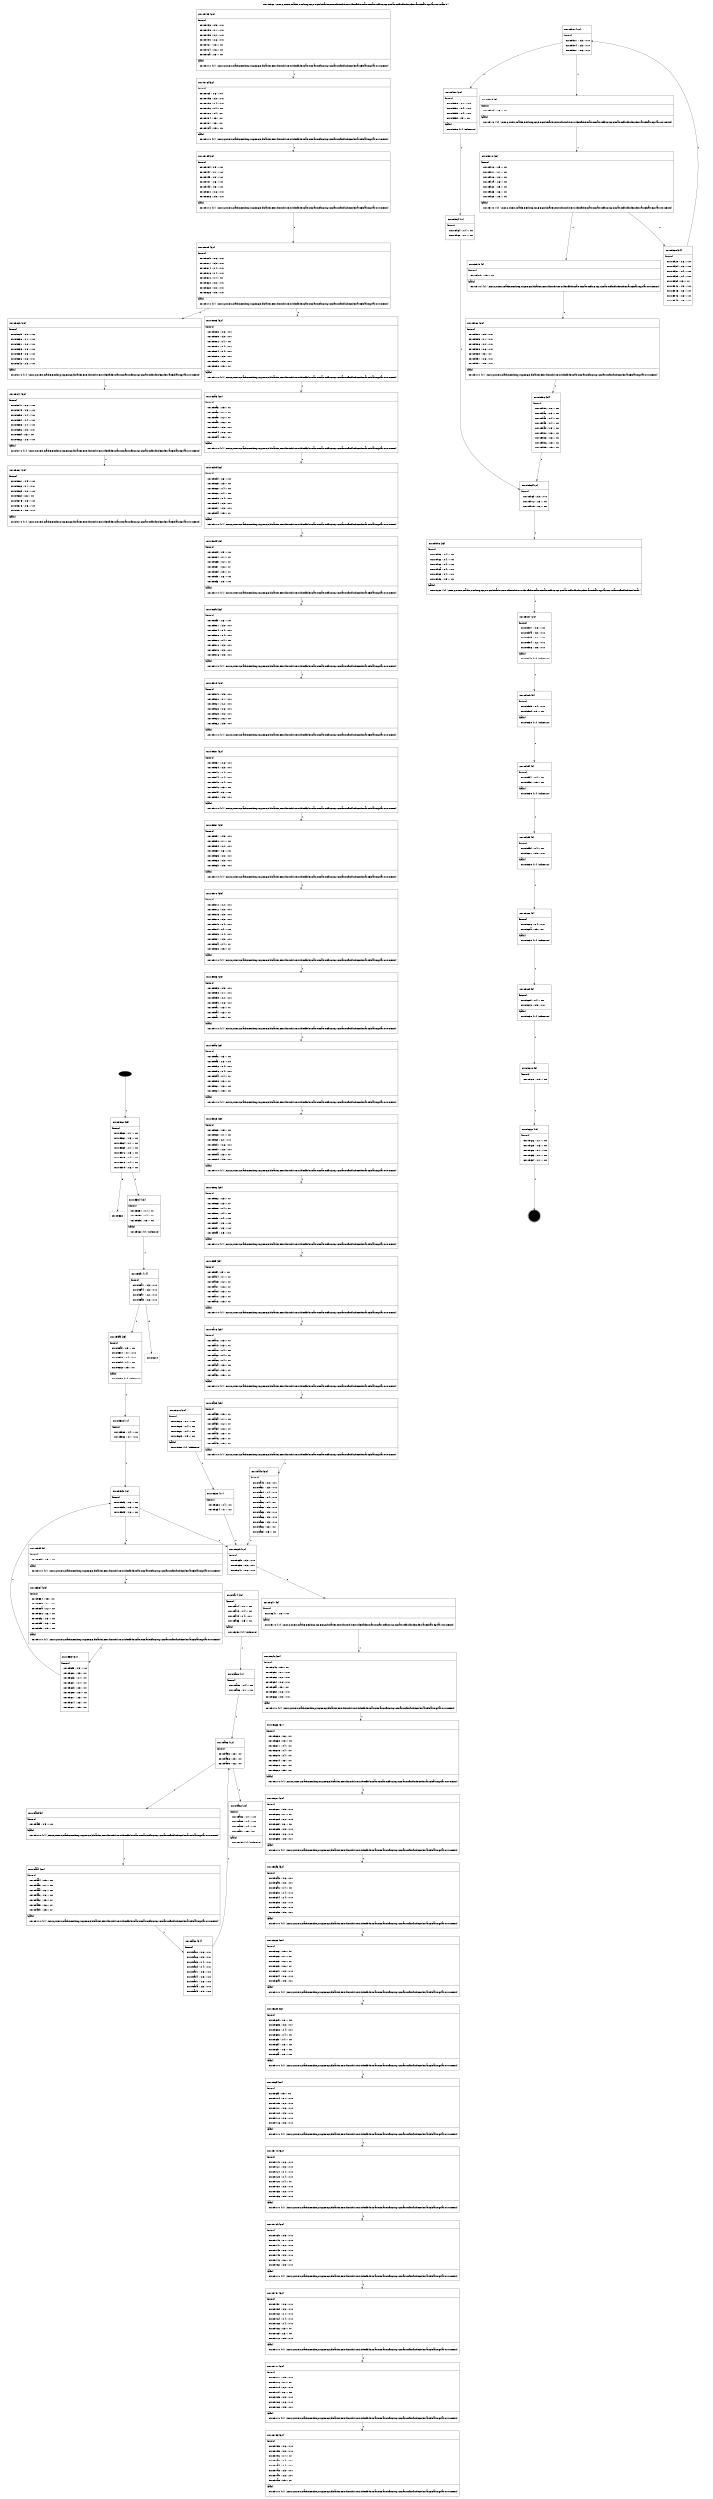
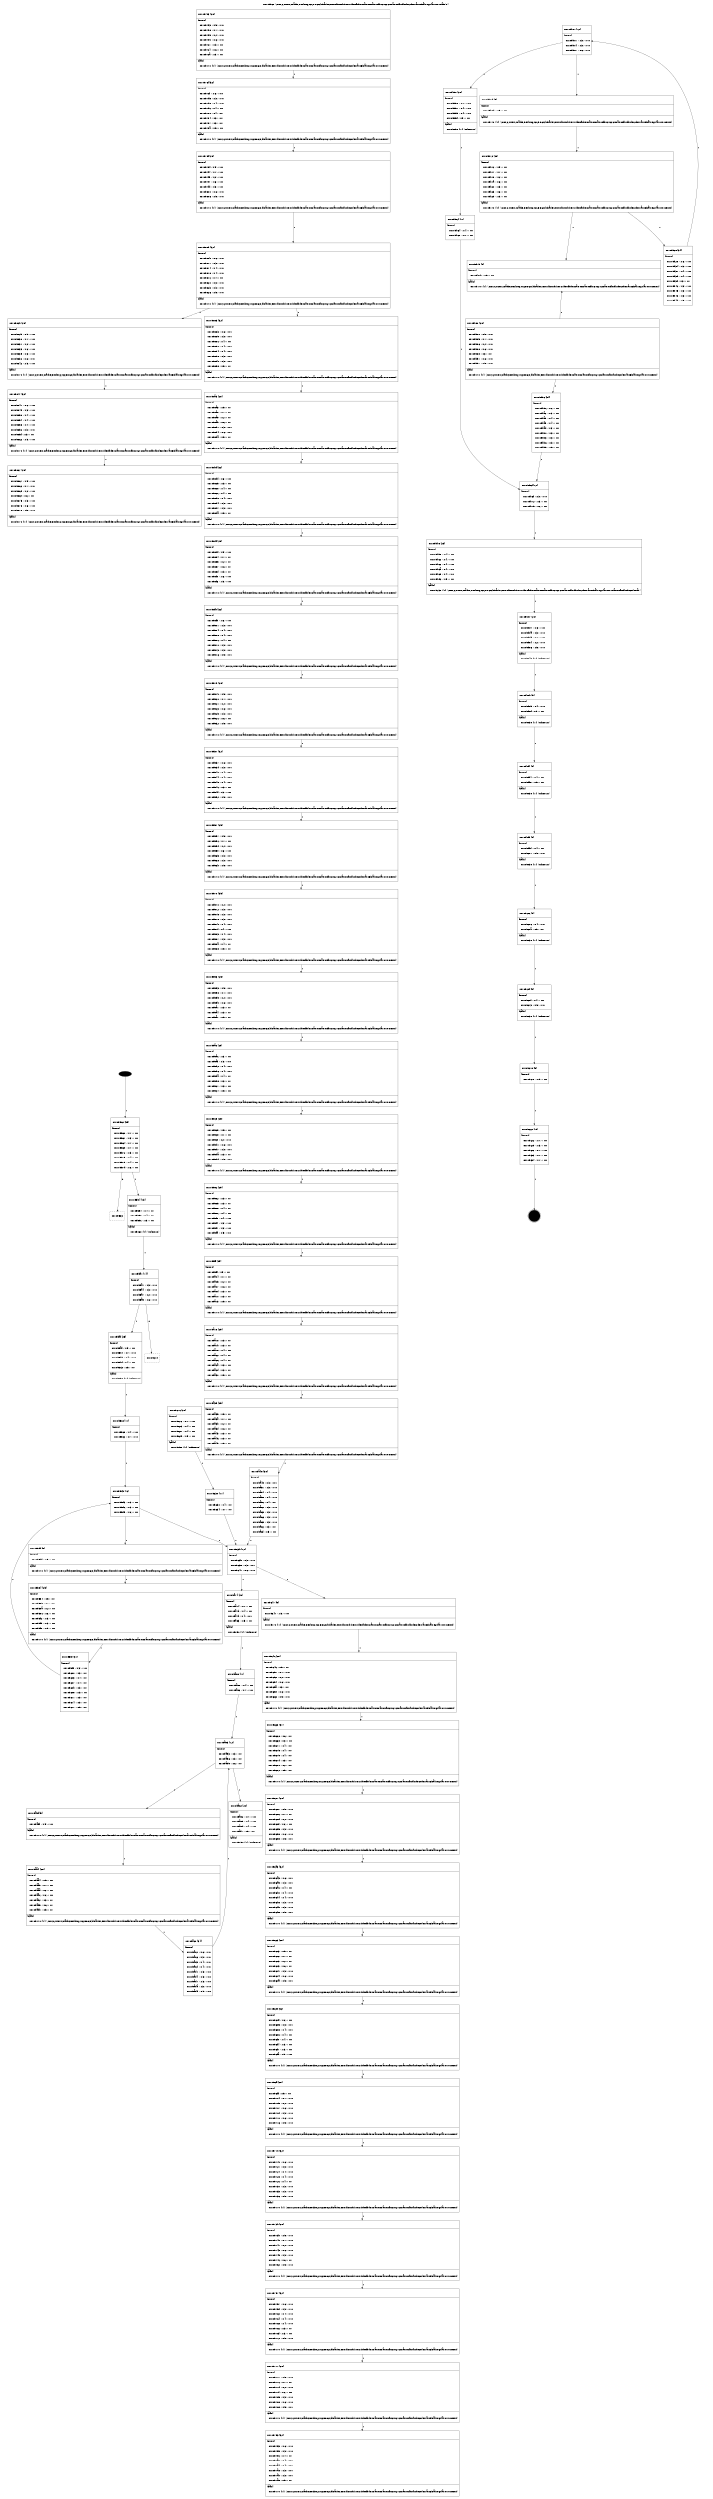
edge "0x109b7b [5]" -> "0x109b80 [28]": reversed
edge "0x10991b [28]" -> "0x109937 [32]": added, label "1"
edge "0x10963b [12]" -> "0x109a74 [20]": added, label "1"
